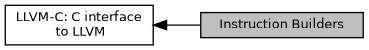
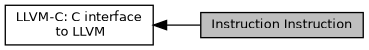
node "Instruction Builders": label "Instruction Builders" -> "Instruction Instruction"
